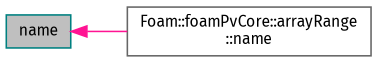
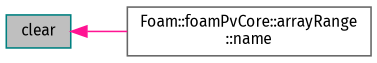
node "name": label "name" -> "clear"
